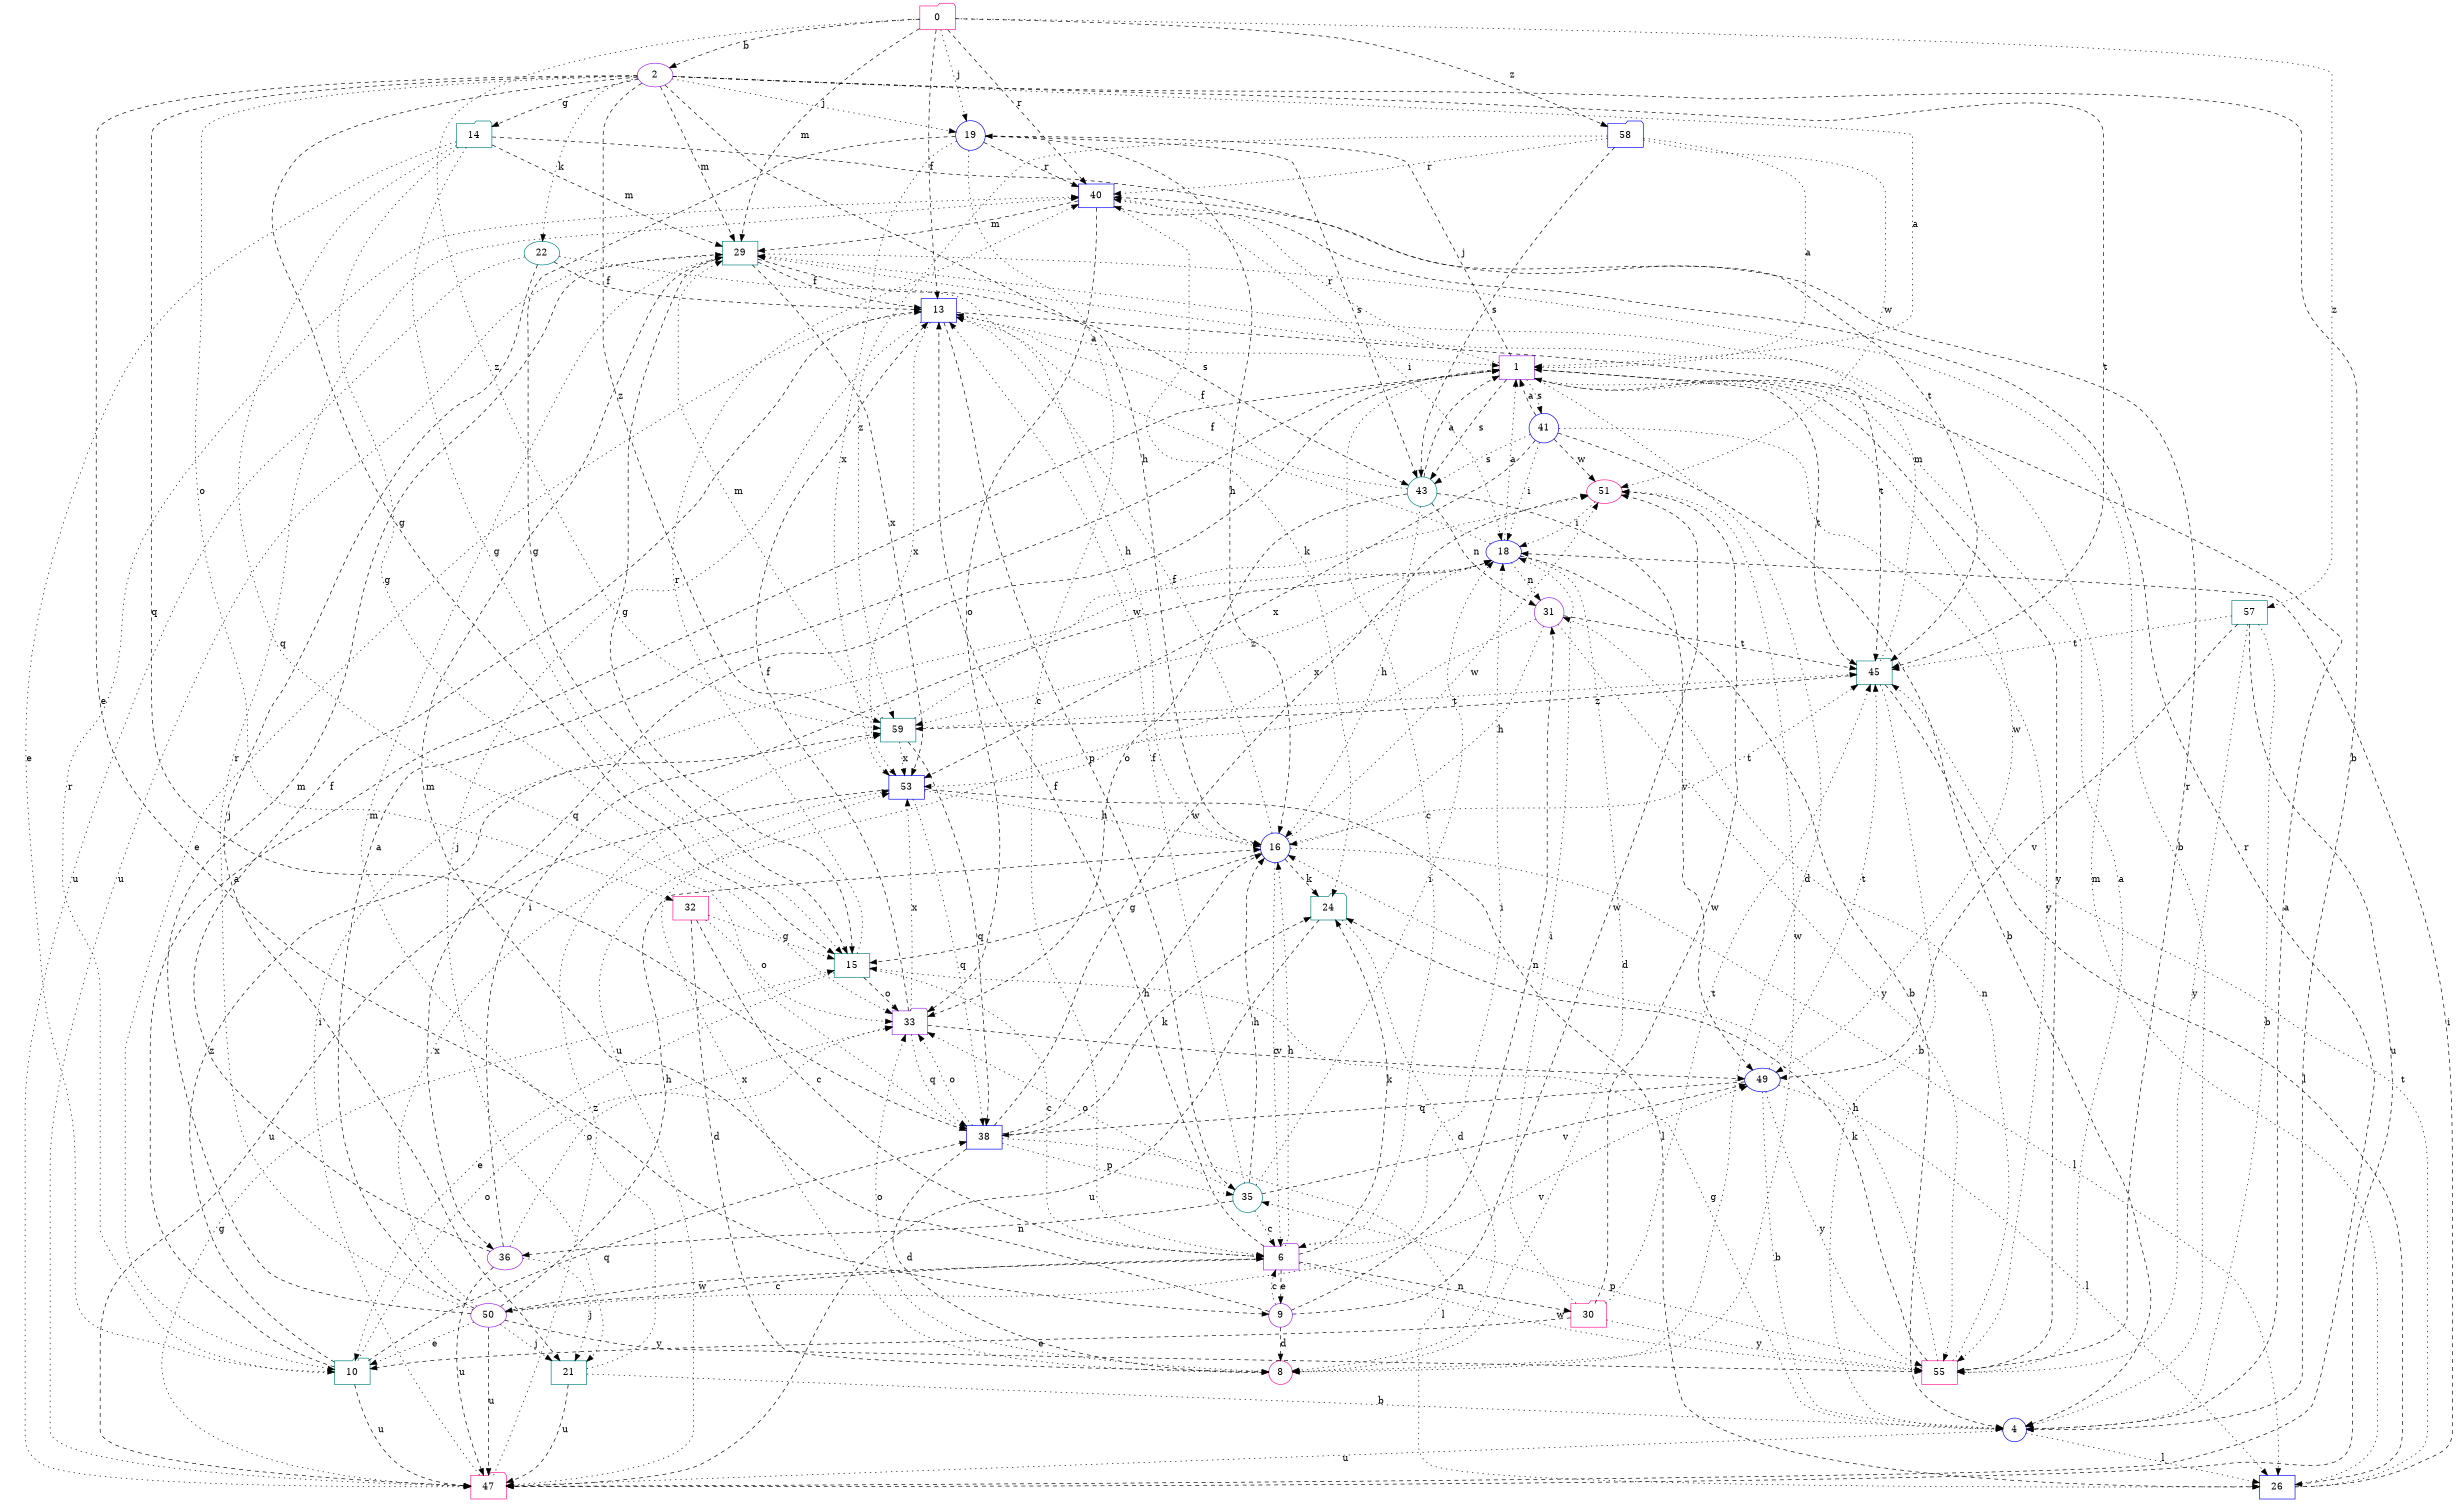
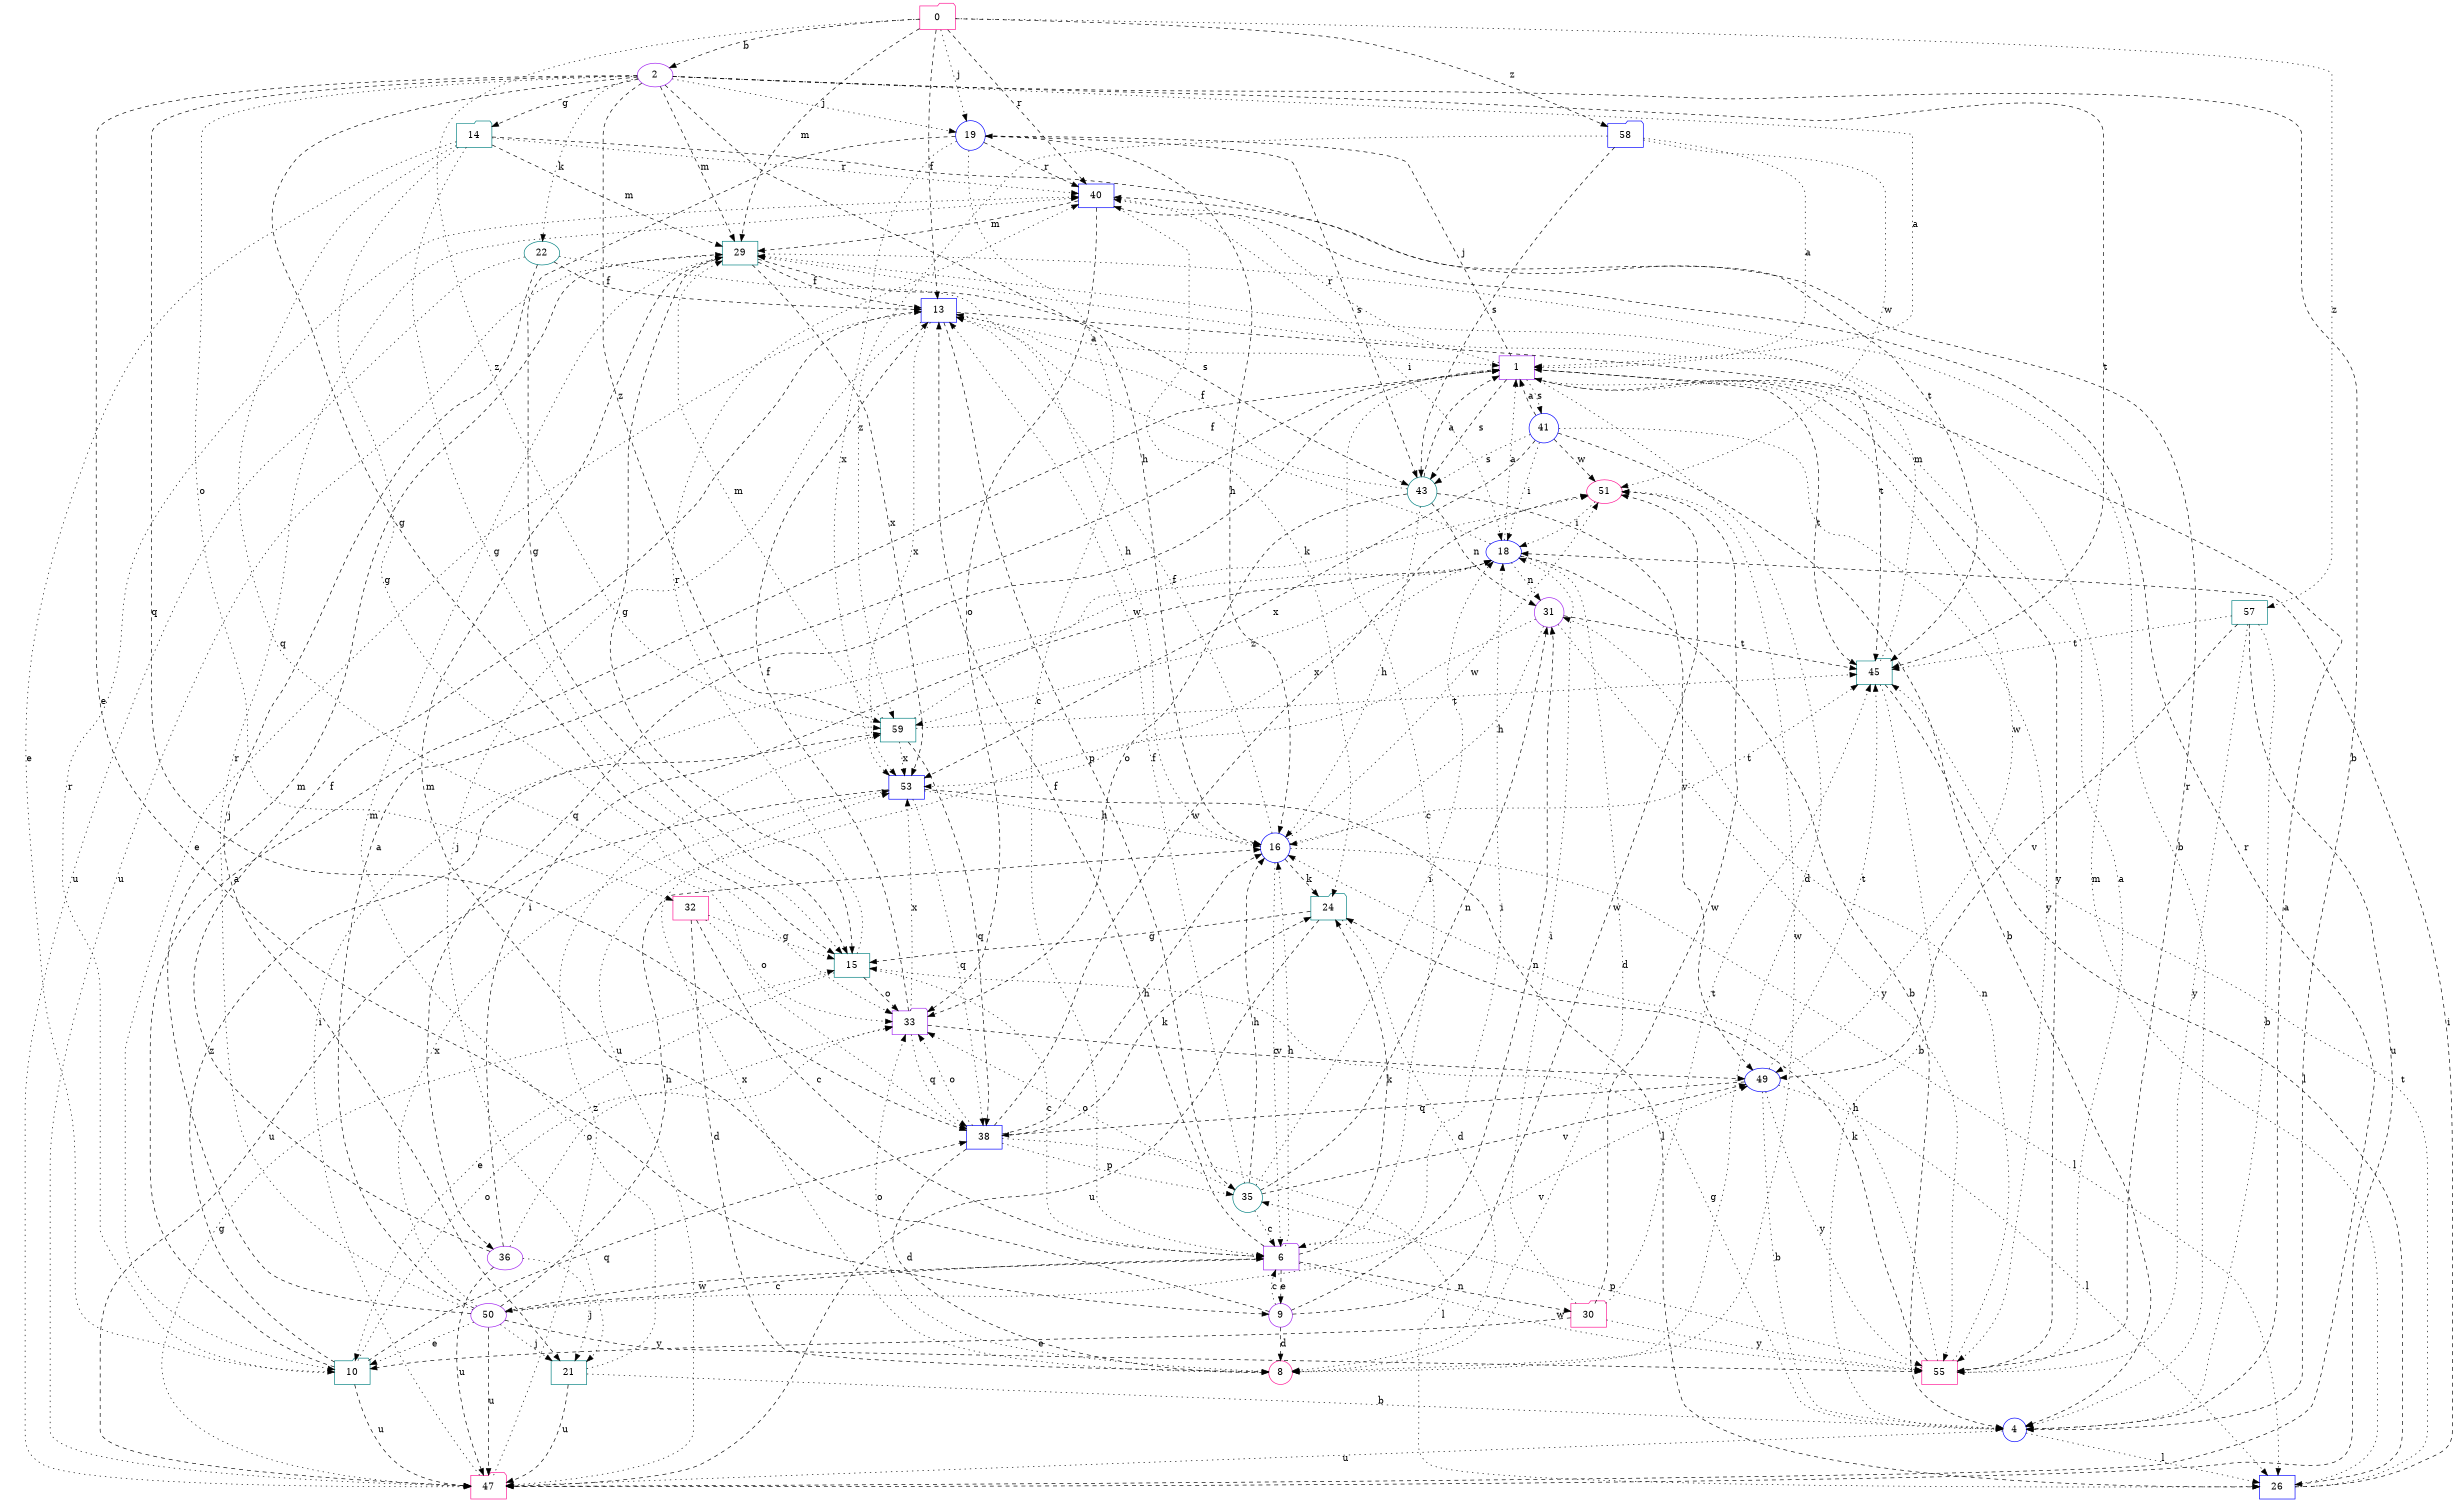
edge "58" -> "40": now "14" -> "40"
edge "45" -> "59": removed, label "z"
edge "16" -> "15": now "24" -> "15"
edge "35" -> "36": now "35" -> "31"
